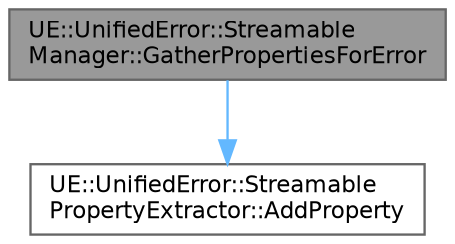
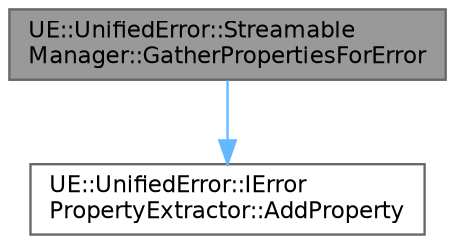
node "UE::UnifiedError::Streamable PropertyExtractor::AddProperty": label "UE::UnifiedError::Streamable PropertyExtractor::AddProperty" -> "UE::UnifiedError::IError PropertyExtractor::AddProperty"
